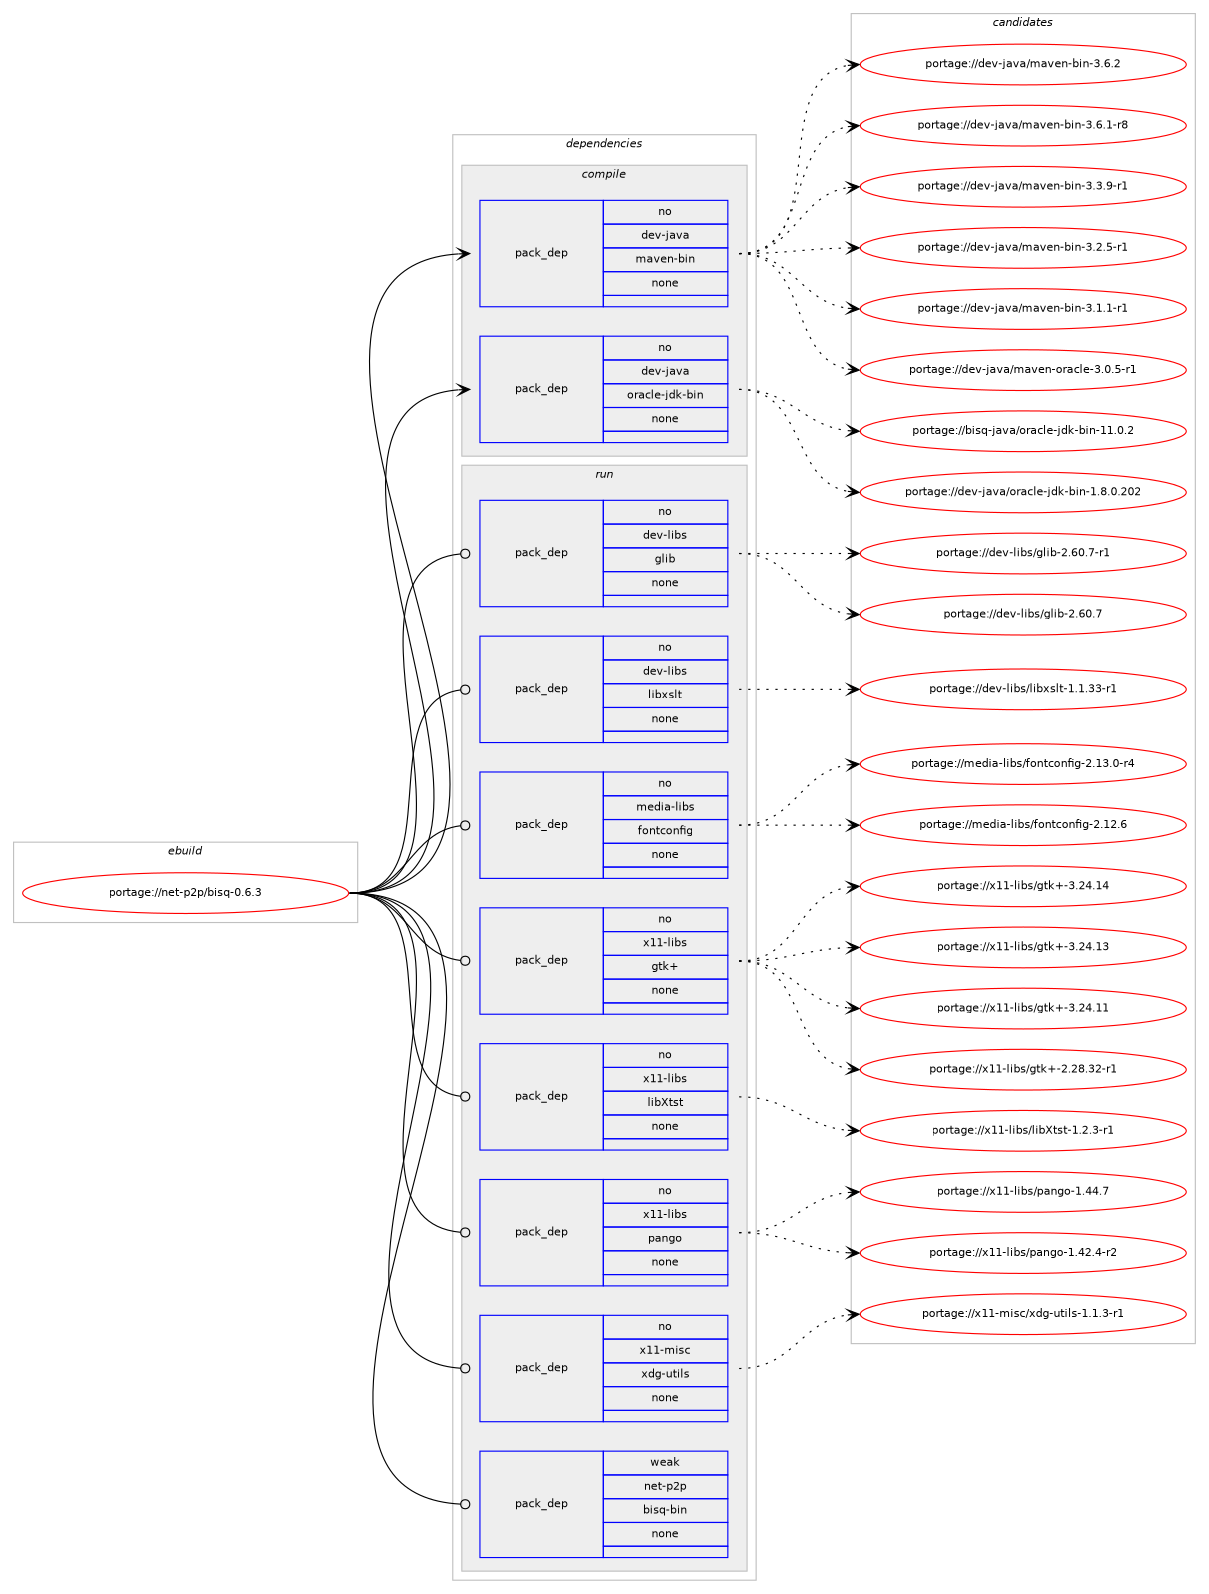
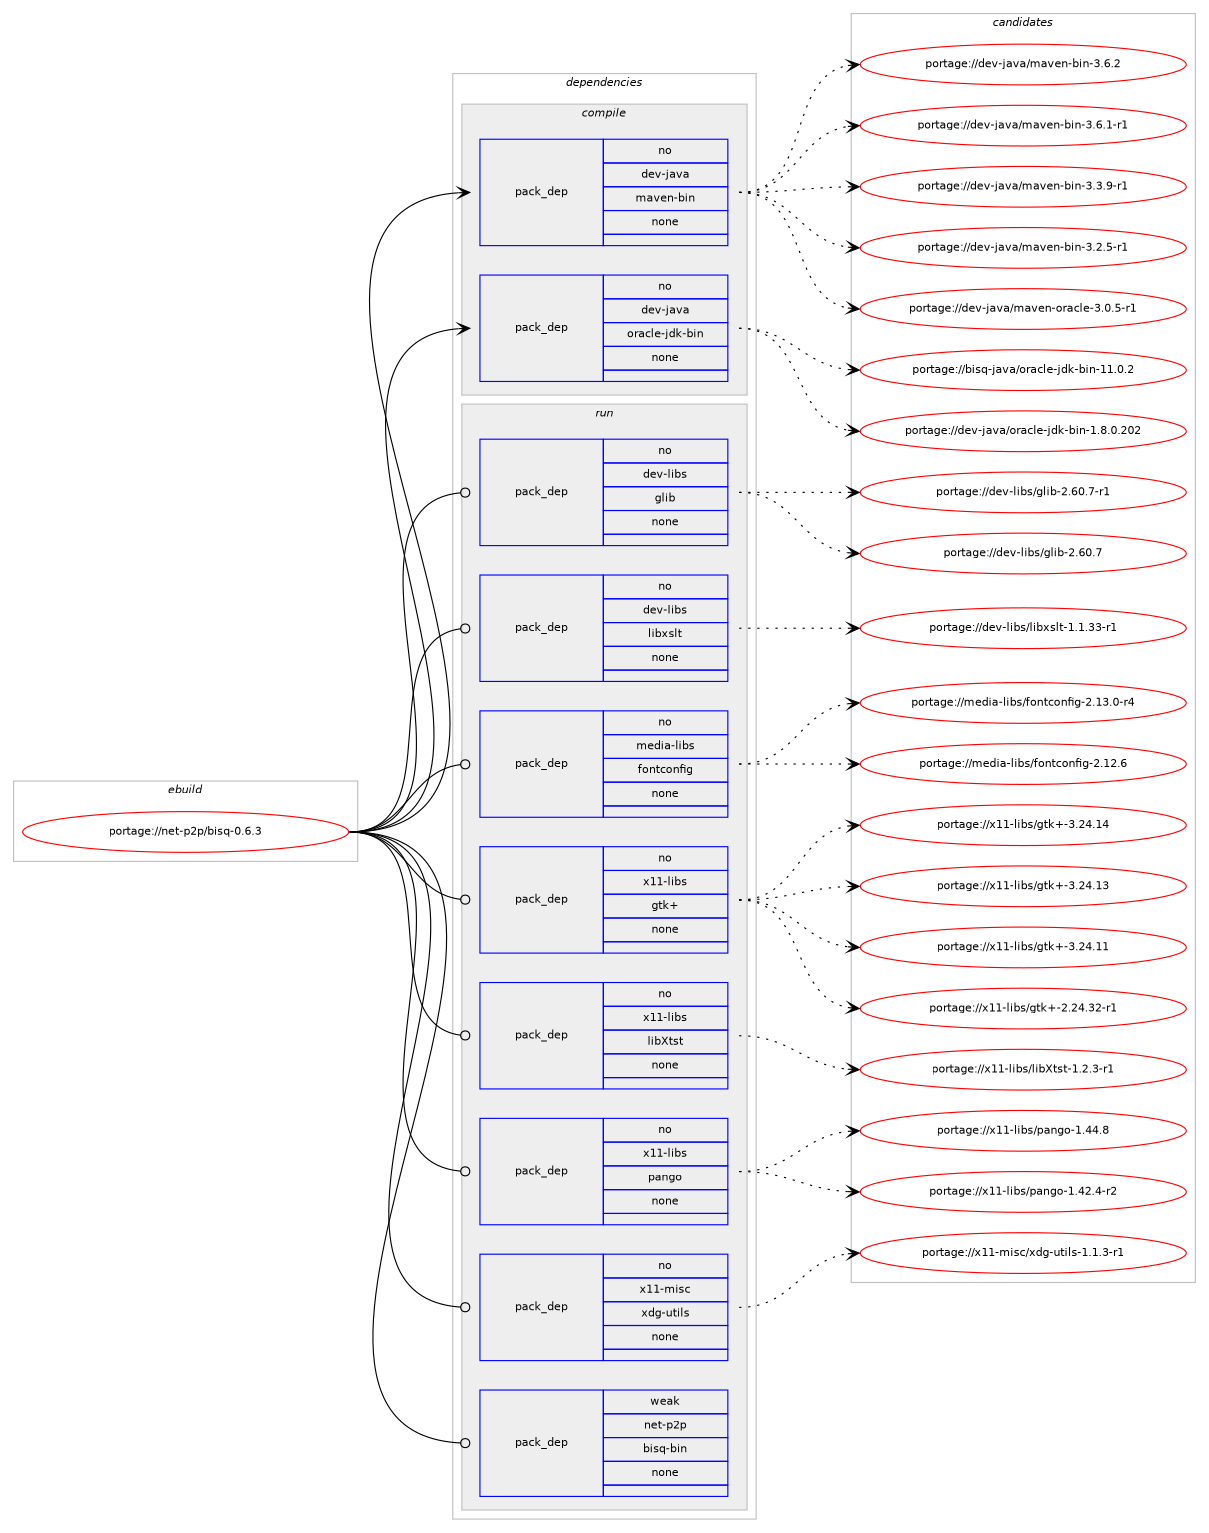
node "portage://dev-java/maven-bin-3.6.1-r8": label "portage://dev-java/maven-bin-3.6.1-r8" -> "portage://dev-java/maven-bin-3.6.1-r1"
node "portage://dev-java/maven-bin-3.1.1-r1": removed
node "portage://x11-libs/gtk+-2.28.32-r1": label "portage://x11-libs/gtk+-2.28.32-r1" -> "portage://x11-libs/gtk+-2.24.32-r1"
node "portage://x11-libs/pango-1.44.7": label "portage://x11-libs/pango-1.44.7" -> "portage://x11-libs/pango-1.44.8"
